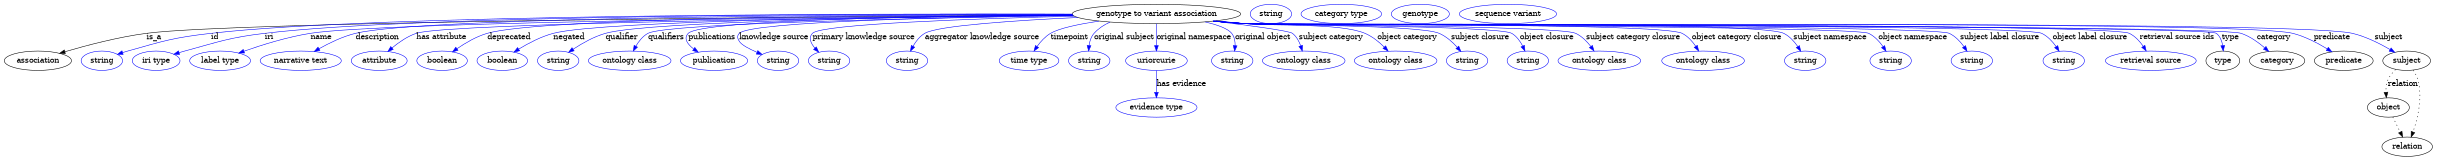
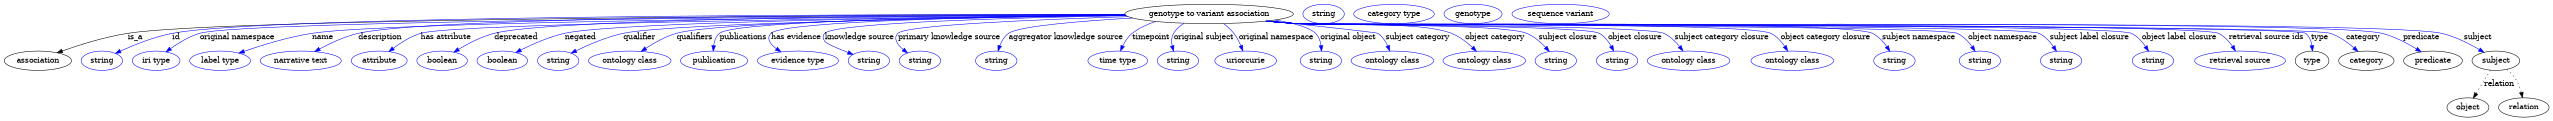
edge "genotype to variant association" -> "iri type": label "iri" -> "original namespace"
edge "uriorcurie" -> "evidence type": now "genotype to variant association" -> "evidence type"
edge "object" -> "relation": removed
